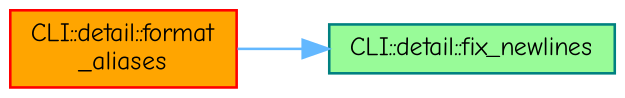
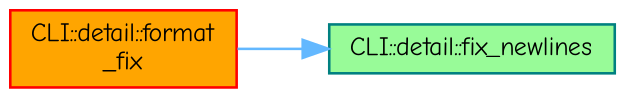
node "CLI::detail::format _aliases": label "CLI::detail::format _aliases" -> "CLI::detail::format _fix"
